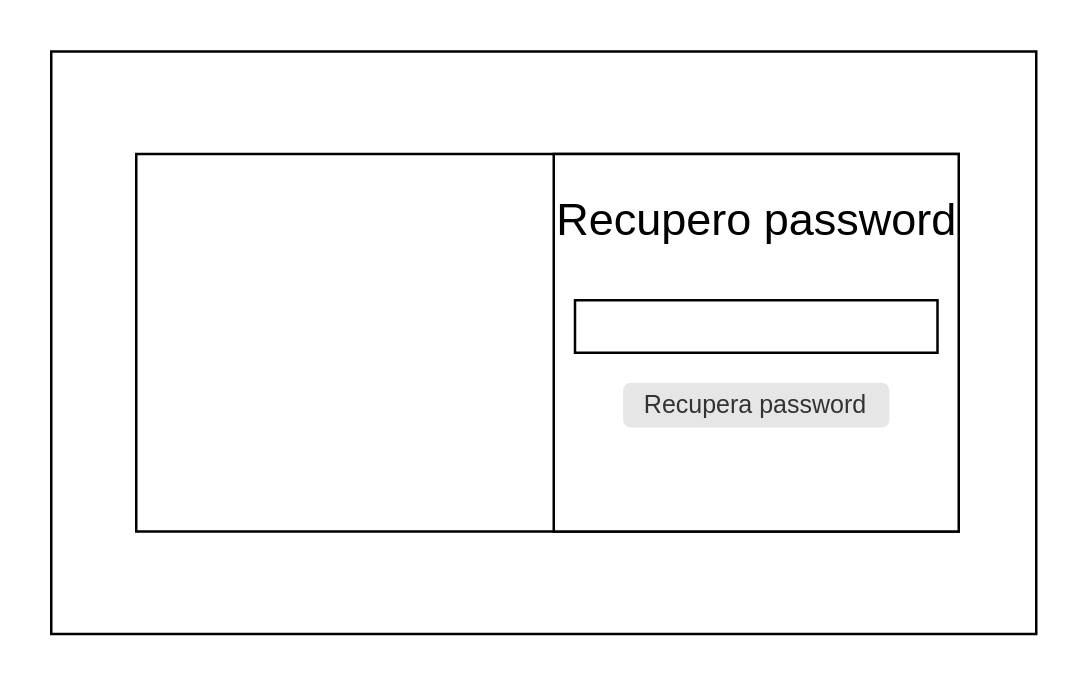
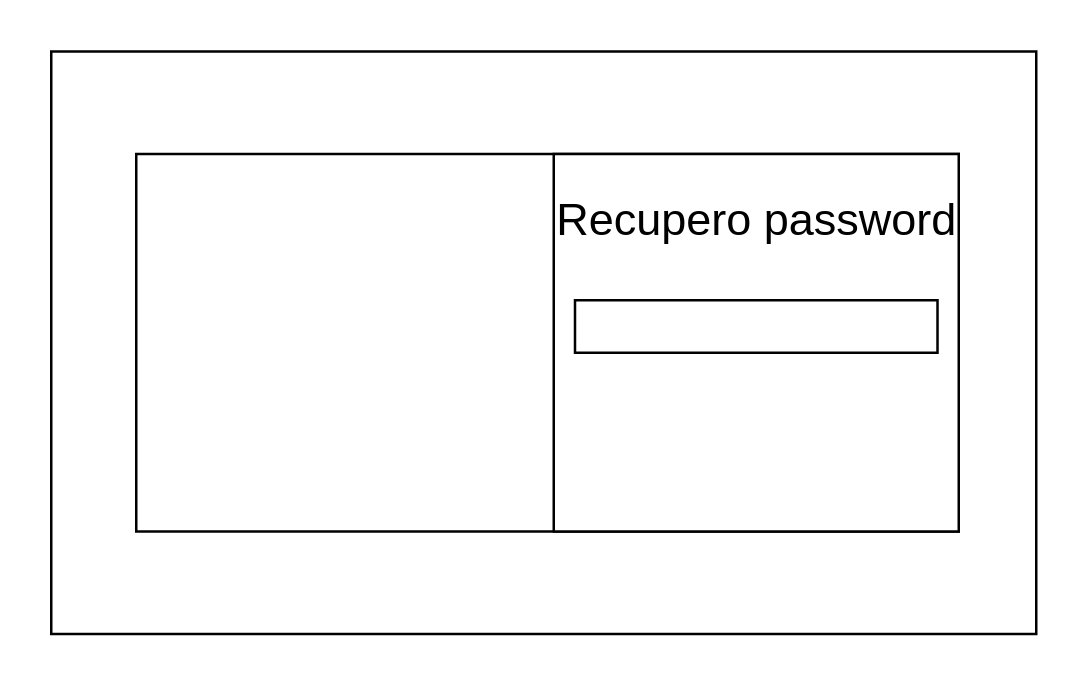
node "Recupera password": removed
